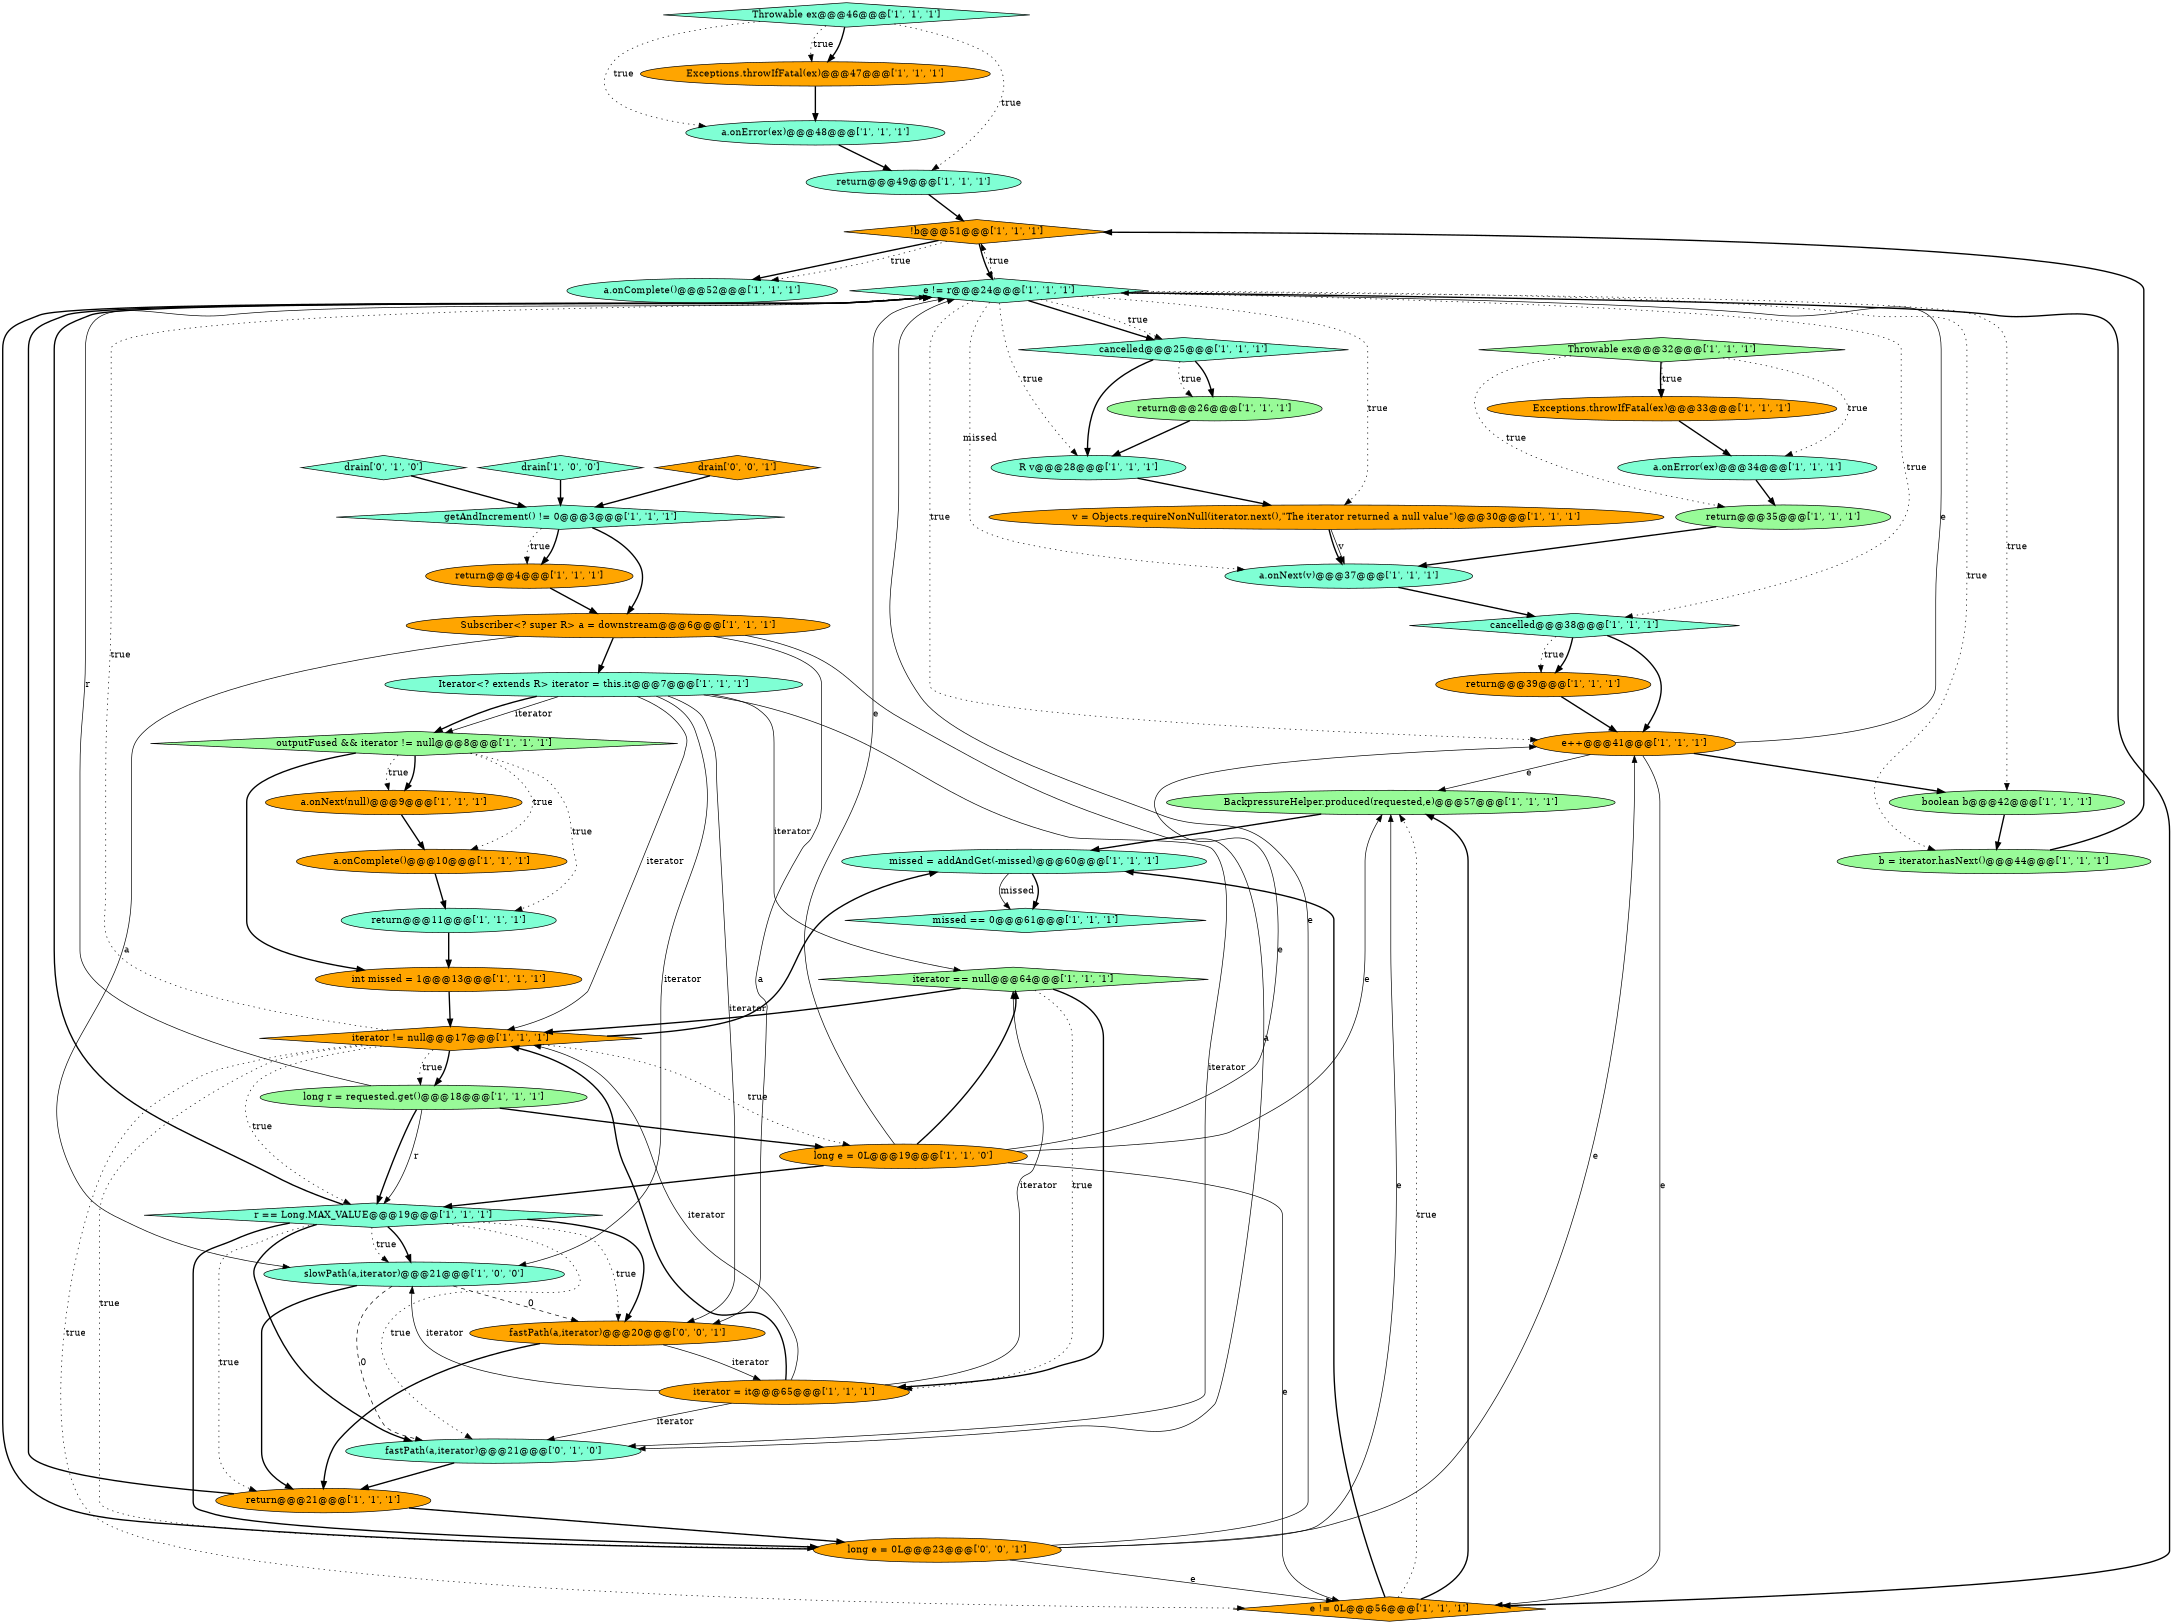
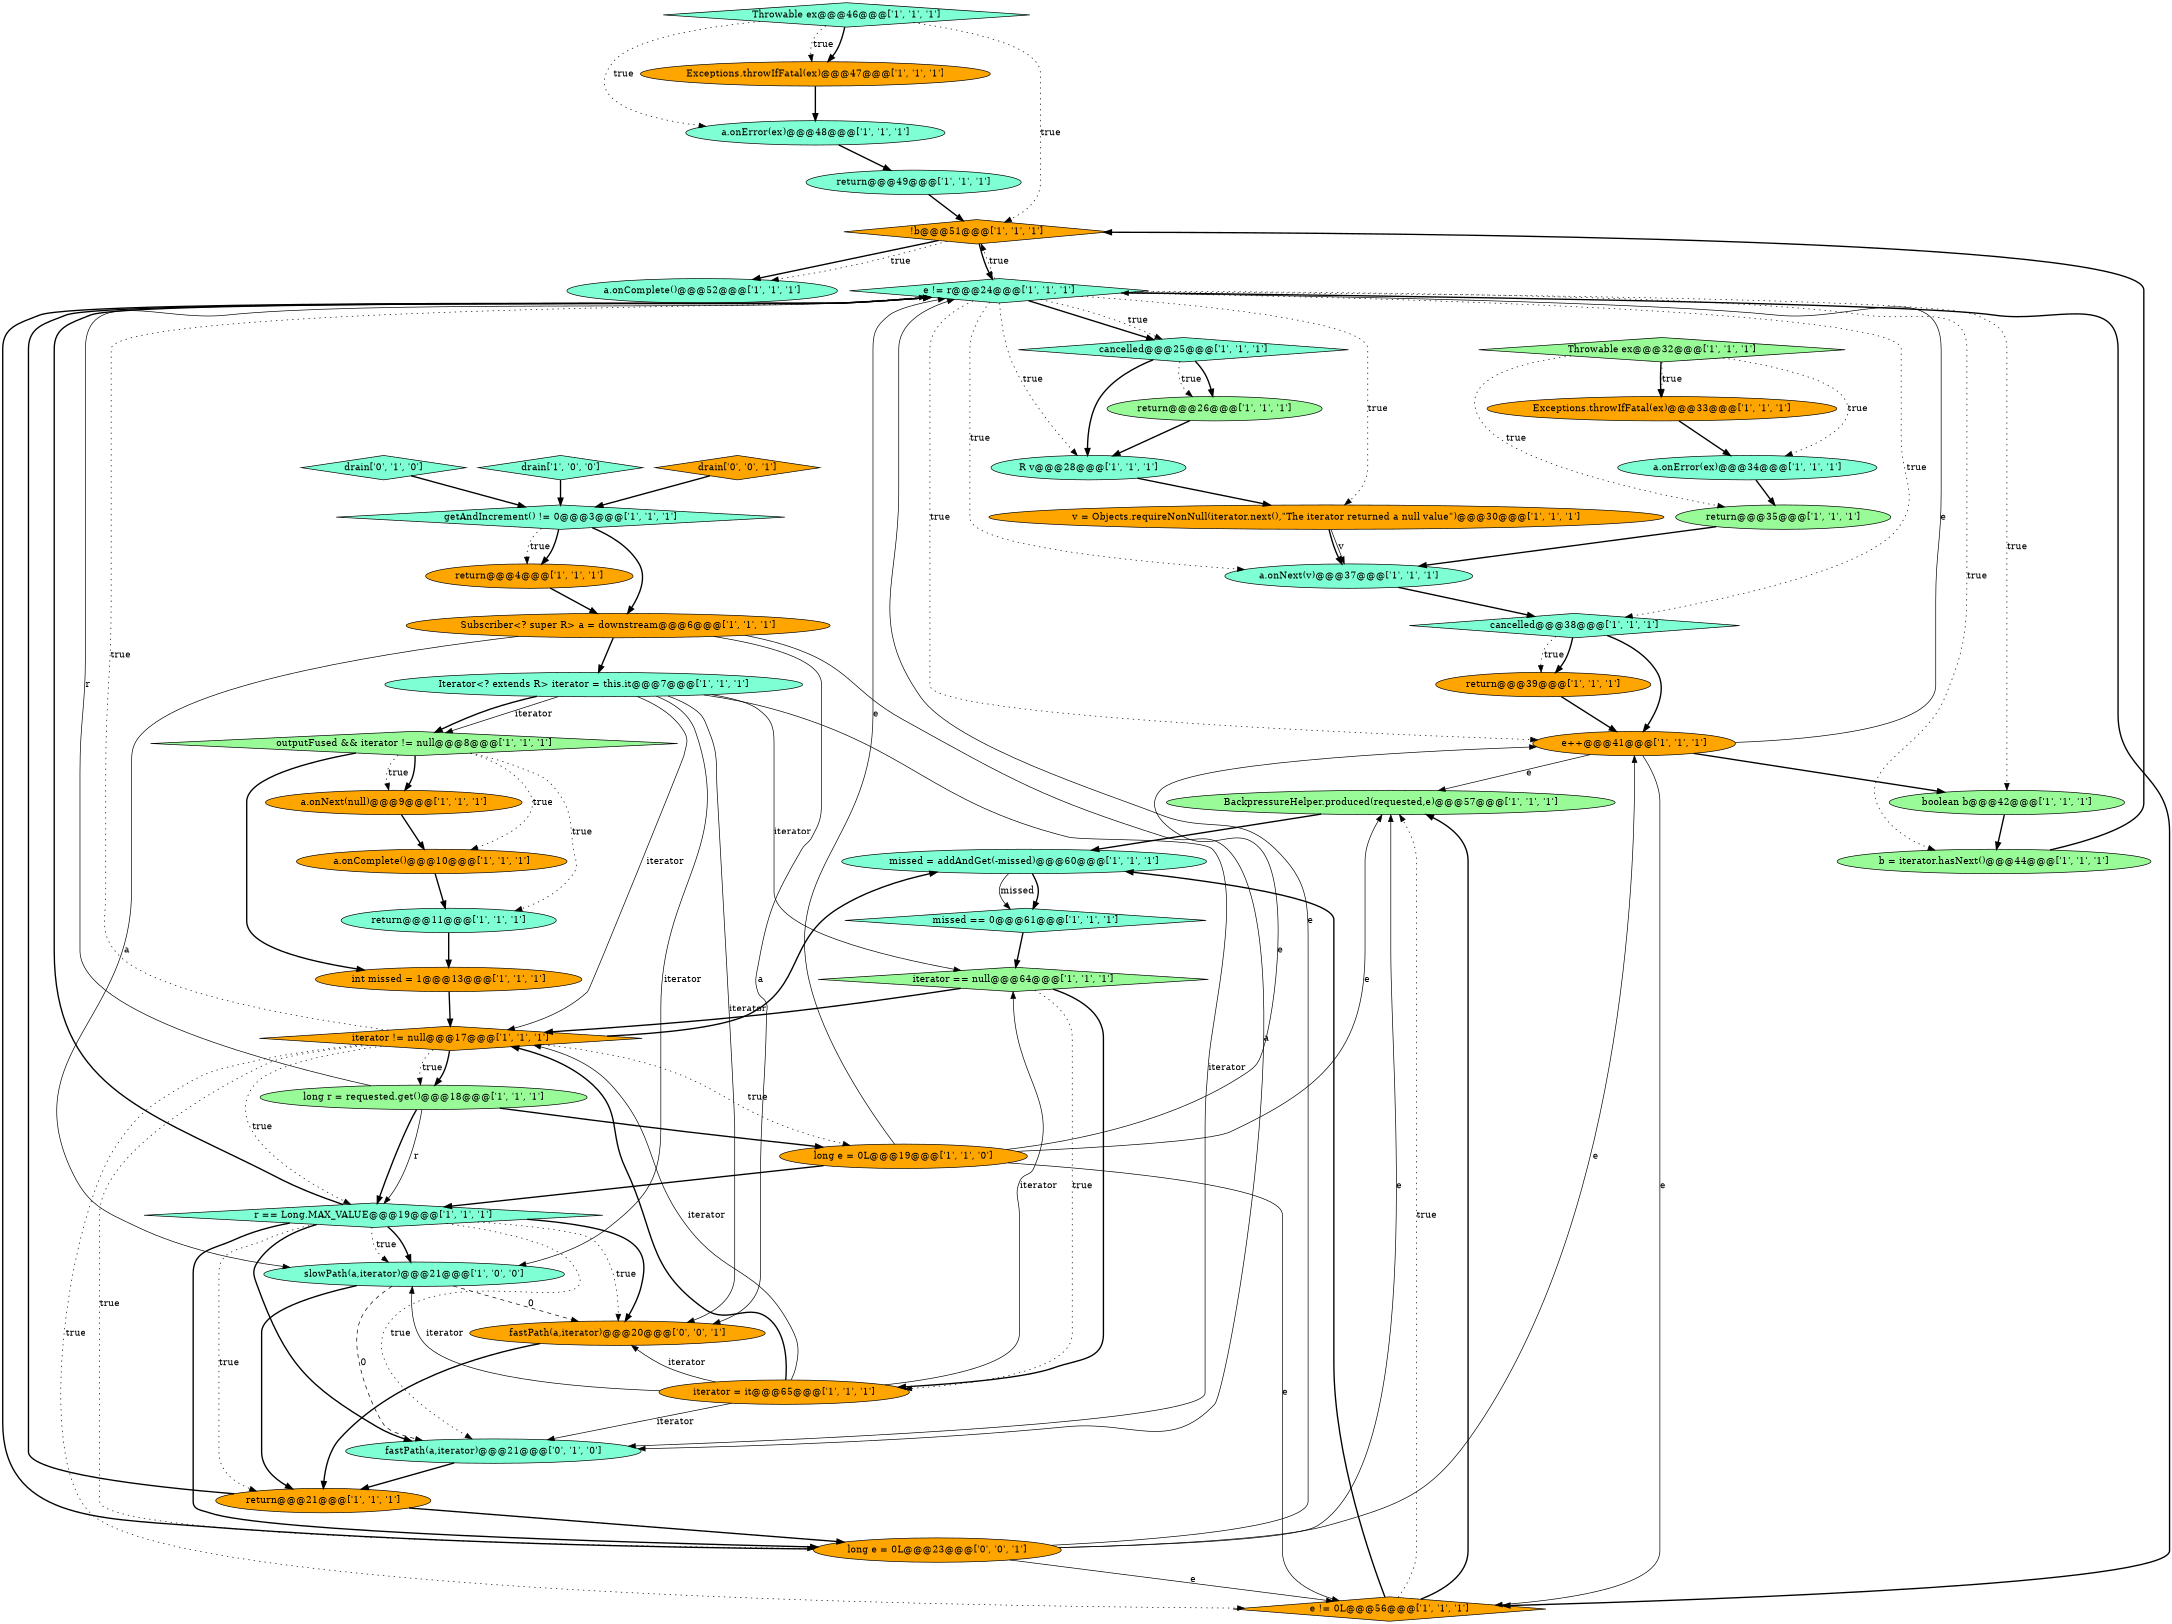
edge "Throwable ex@@@46@@@['1', '1', '1']" -> "return@@@49@@@['1', '1', '1']": now "Throwable ex@@@46@@@['1', '1', '1']" -> "!b@@@51@@@['1', '1', '1']"
edge "e != r@@@24@@@['1', '1', '1']" -> "a.onNext(v)@@@37@@@['1', '1', '1']": label "missed" -> "true"
edge "long e = 0L@@@19@@@['1', '1', '0']" -> "iterator == null@@@64@@@['1', '1', '1']": now "missed == 0@@@61@@@['1', '1', '1']" -> "iterator == null@@@64@@@['1', '1', '1']"
edge "fastPath(a,iterator)@@@20@@@['0', '0', '1']" -> "iterator = it@@@65@@@['1', '1', '1']": reversed
